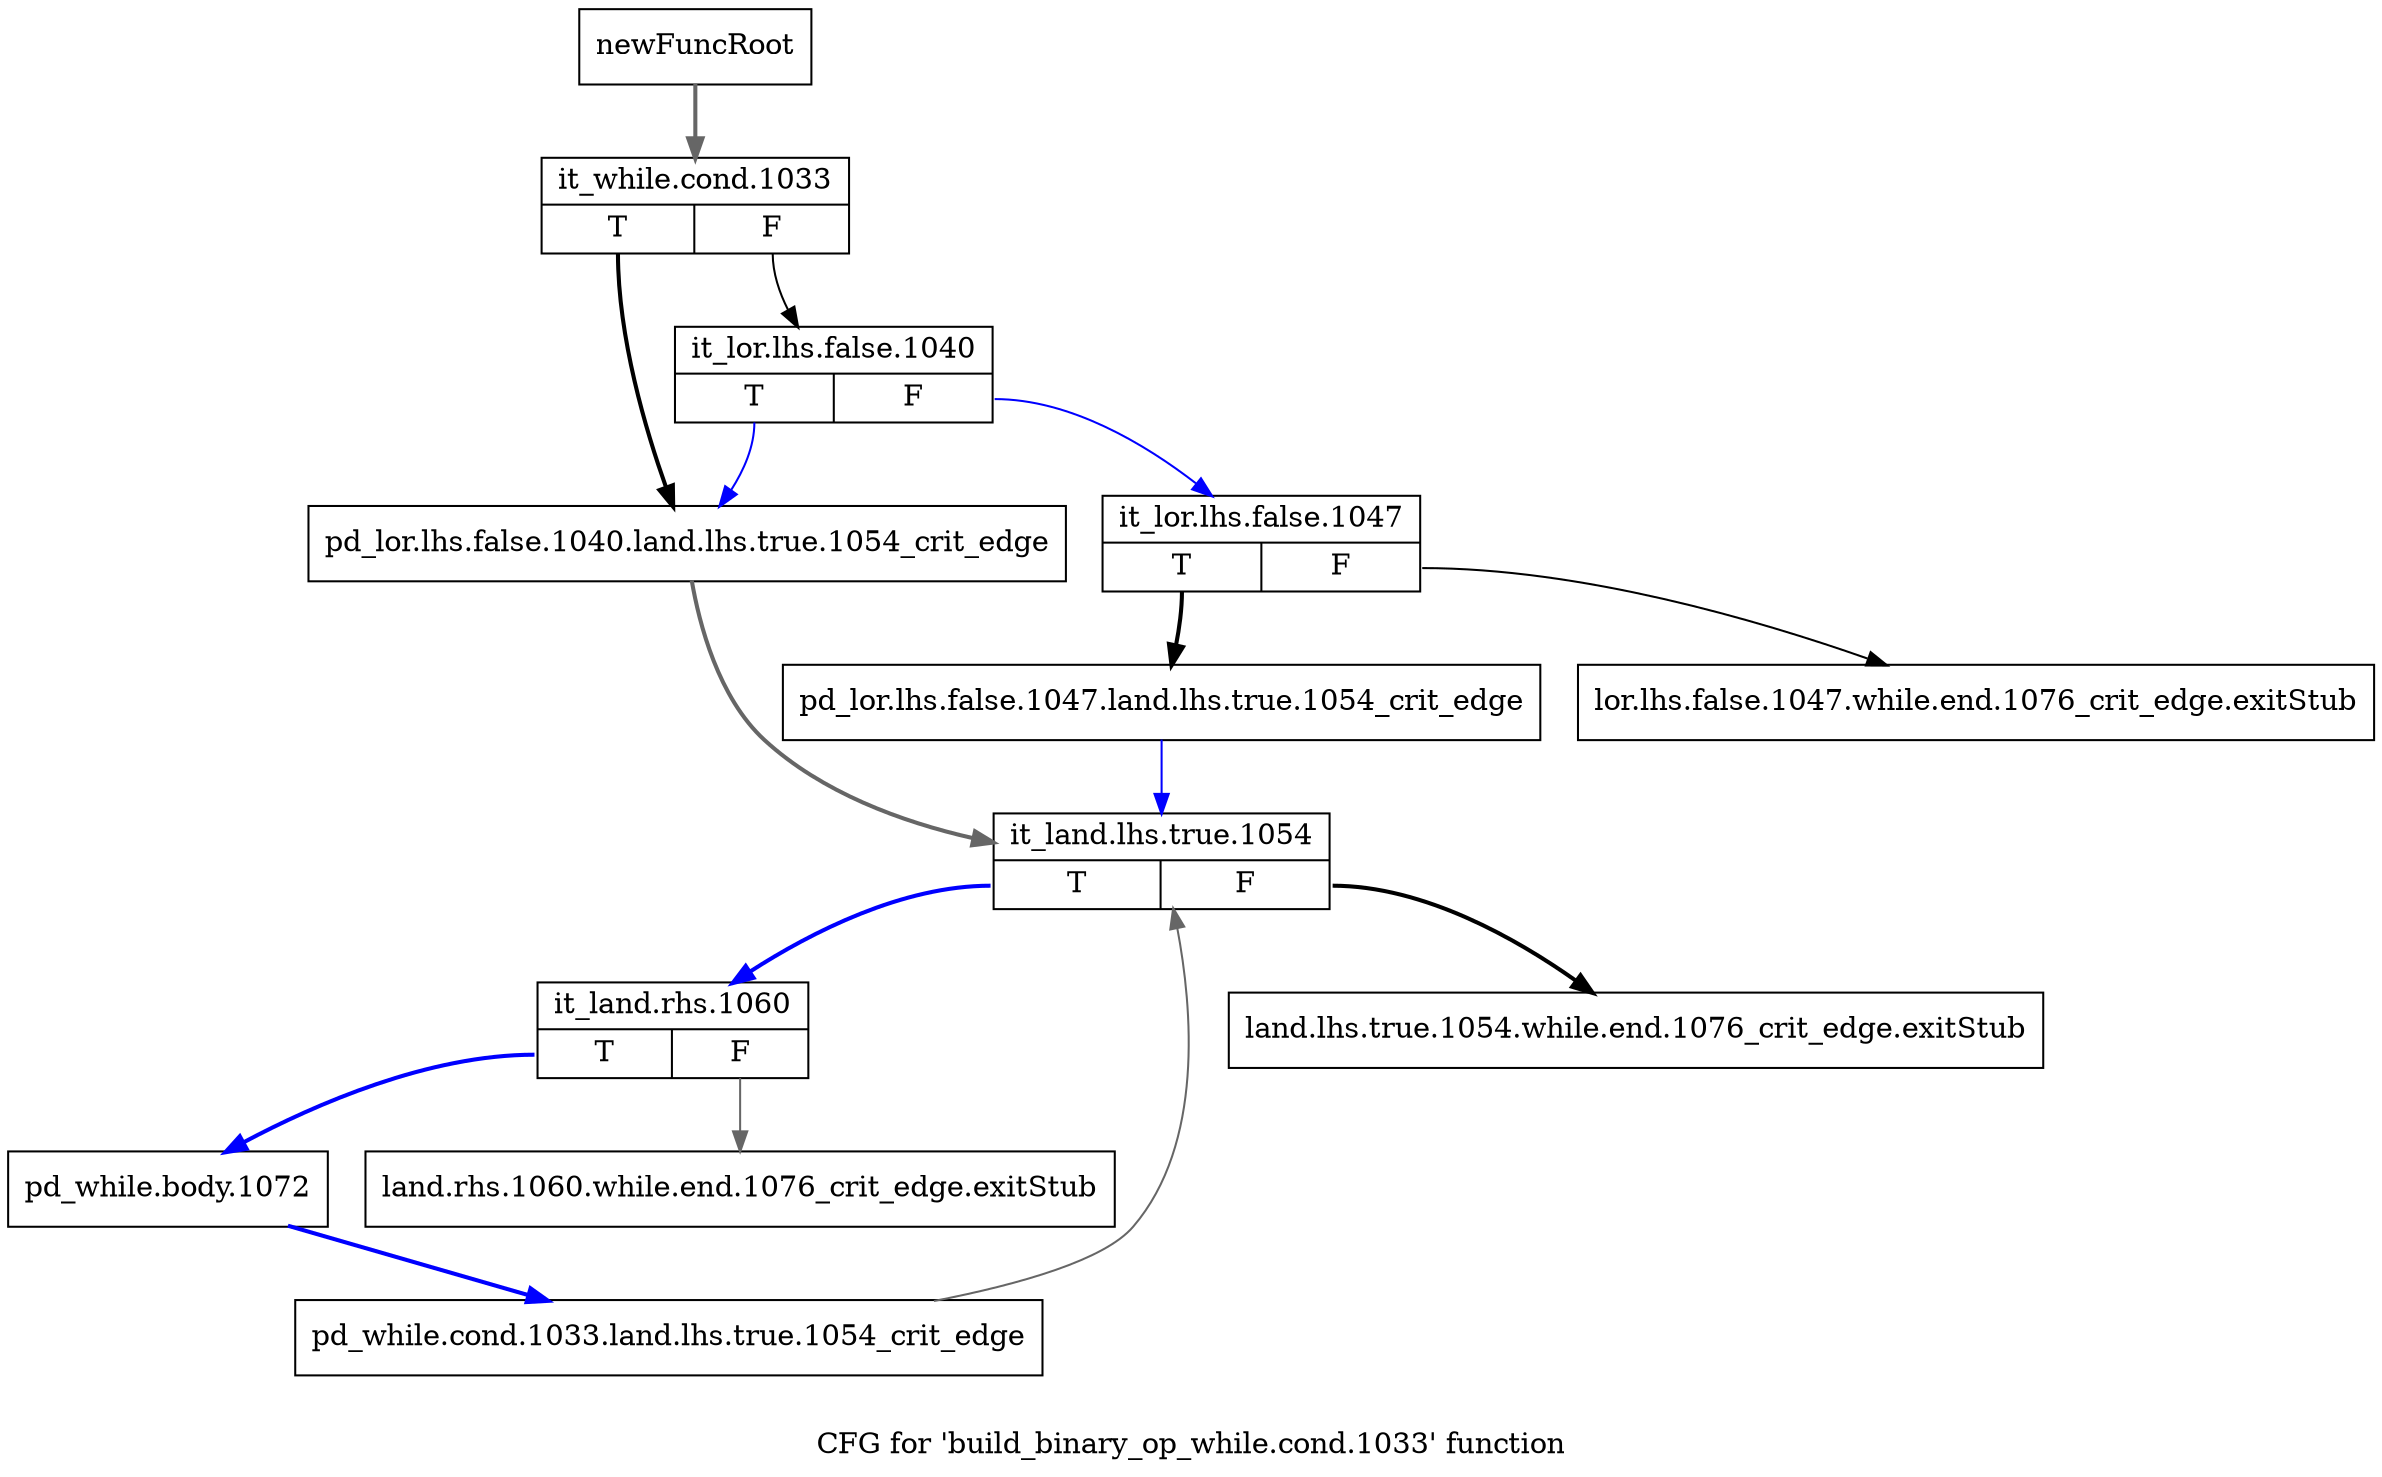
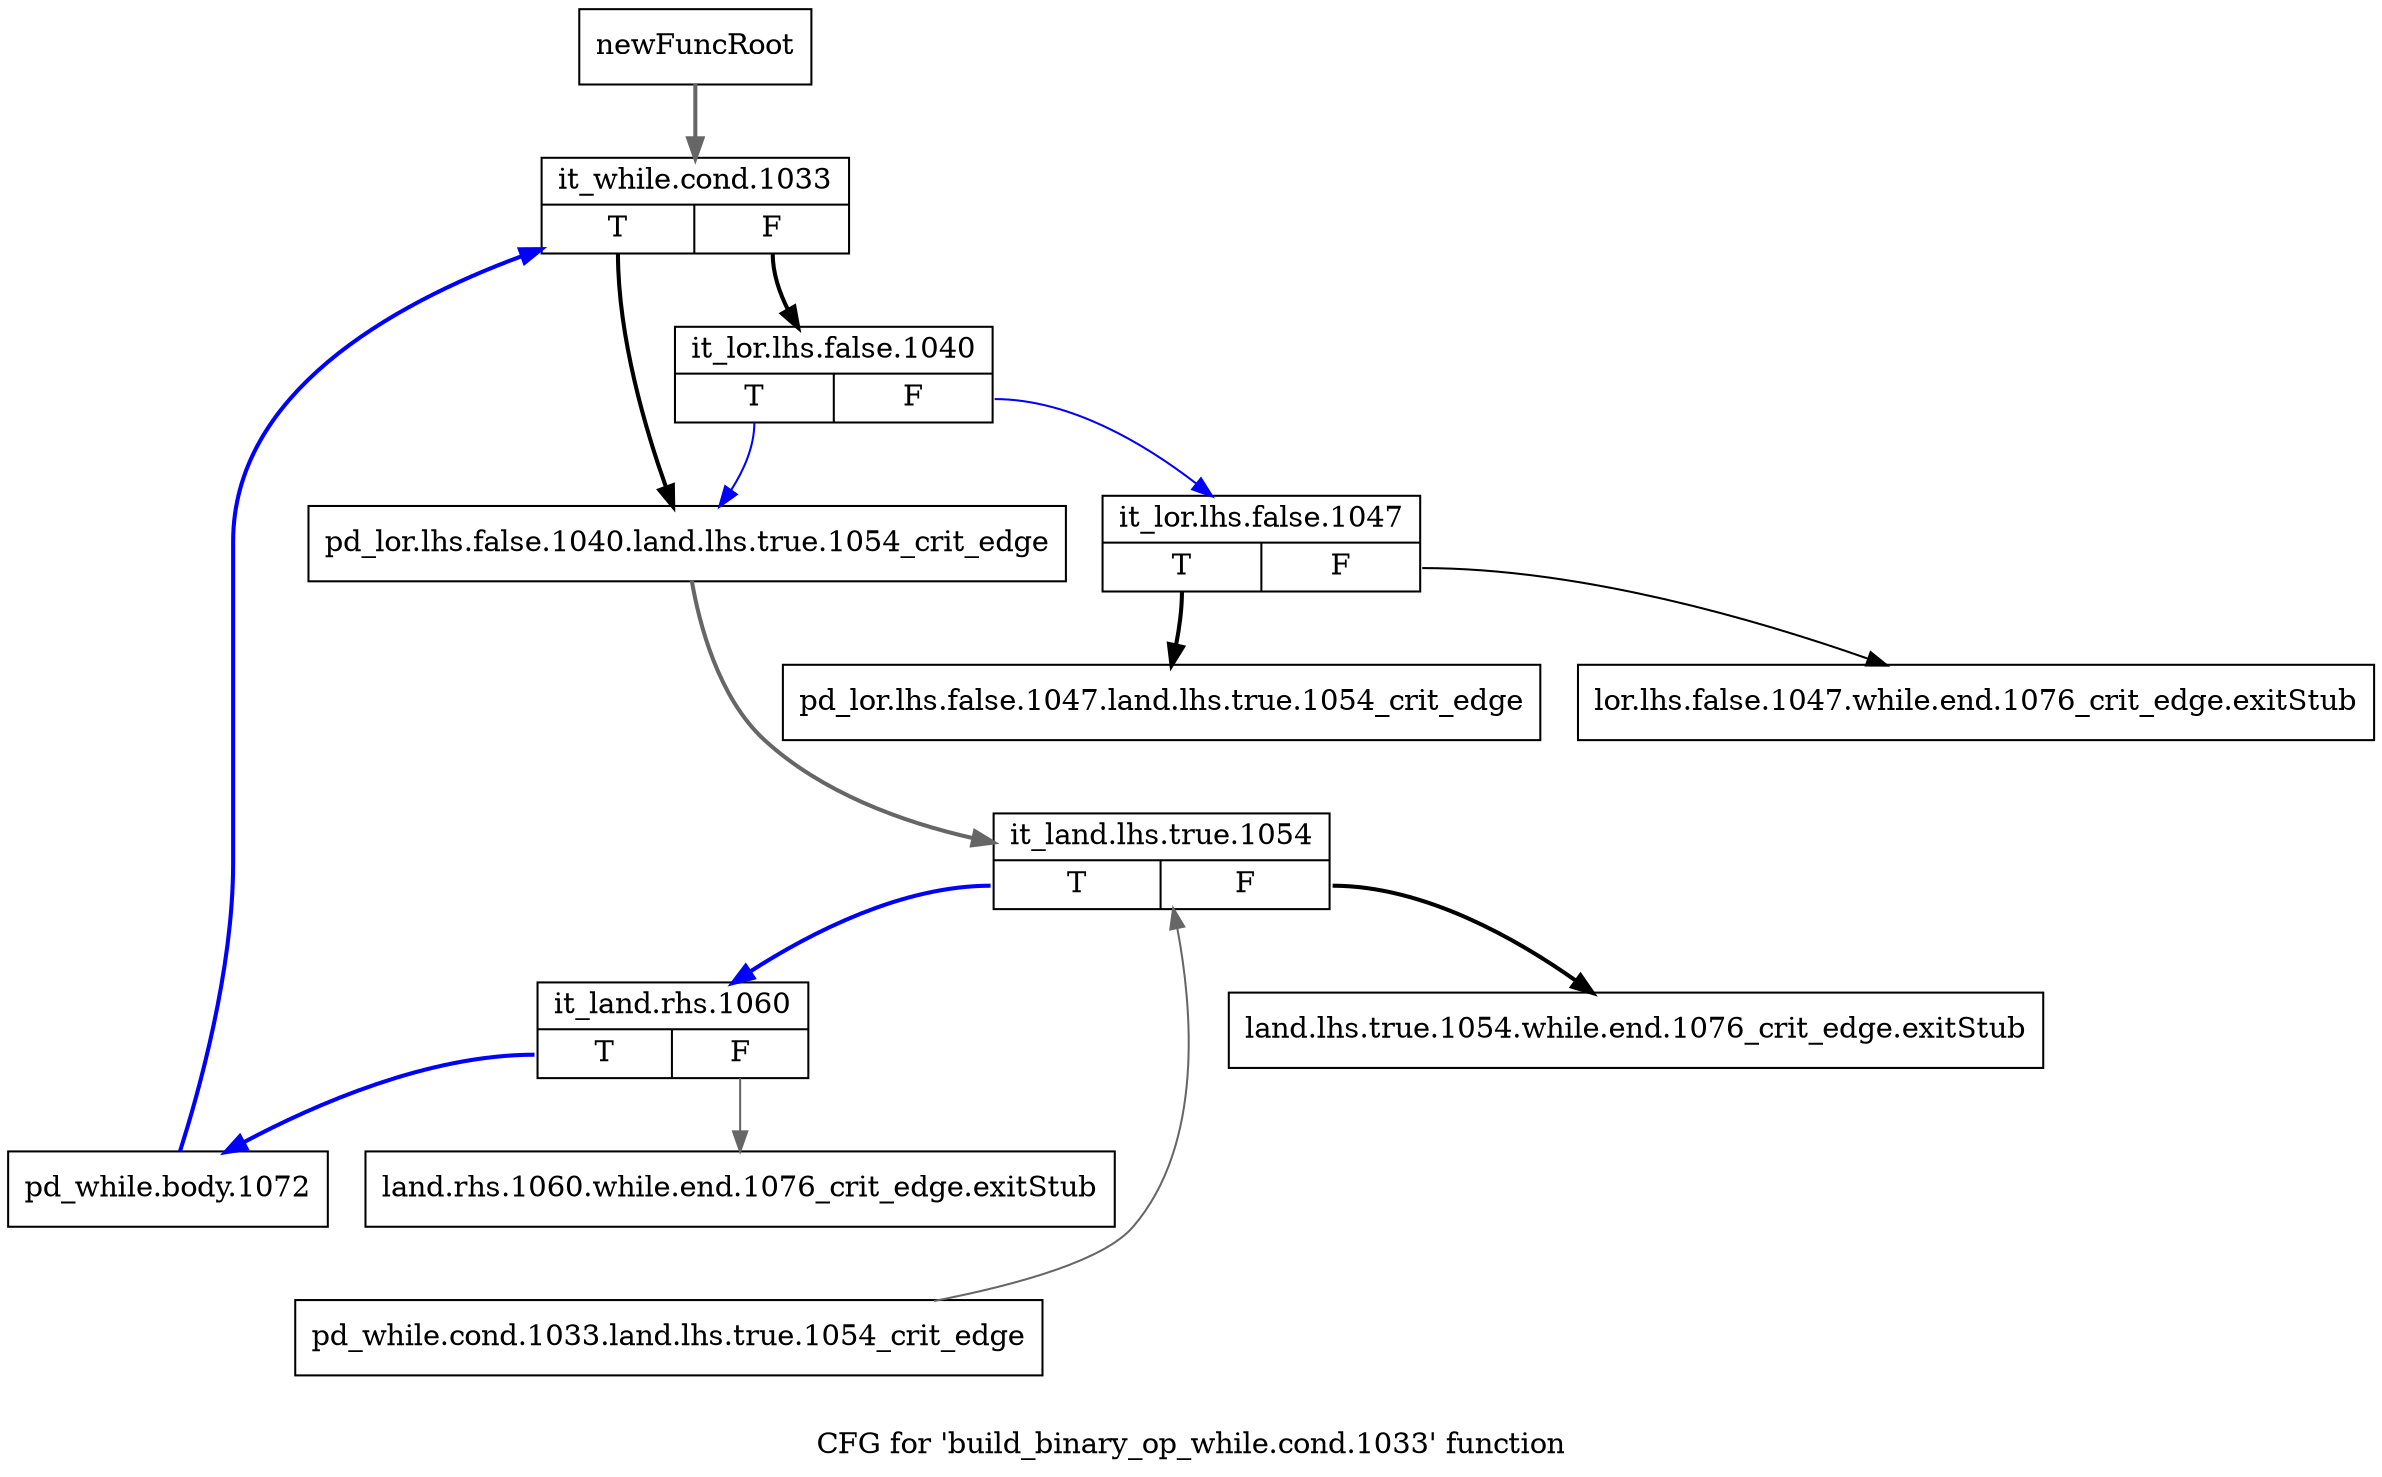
edge "it_while.cond.1033" -> "it_lor.lhs.false.1040": style solid -> bold
edge "pd_lor.lhs.false.1047.land.lhs.true.1054_crit_edge" -> "it_land.lhs.true.1054": removed
edge "pd_while.body.1072" -> "pd_while.cond.1033.land.lhs.true.1054_crit_edge": now "pd_while.body.1072" -> "it_while.cond.1033"
